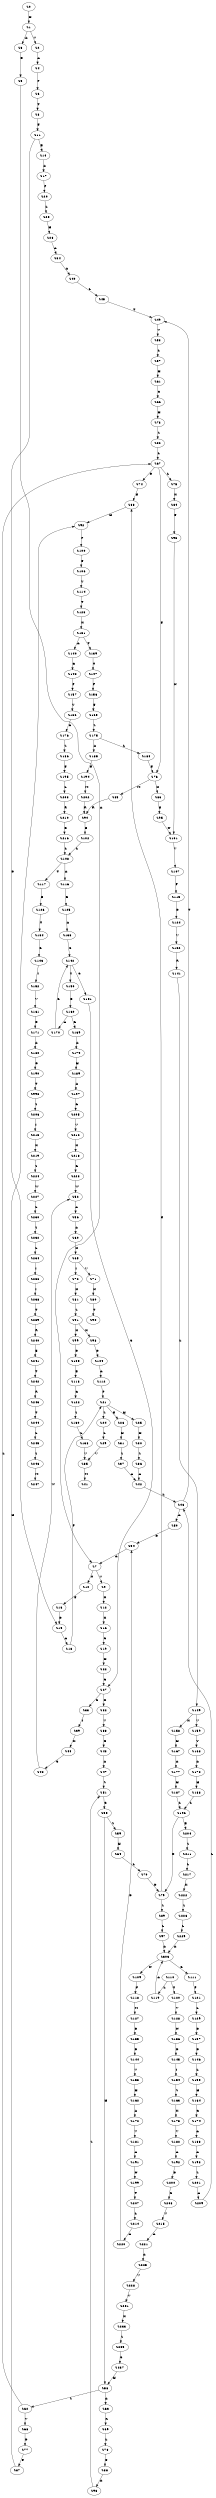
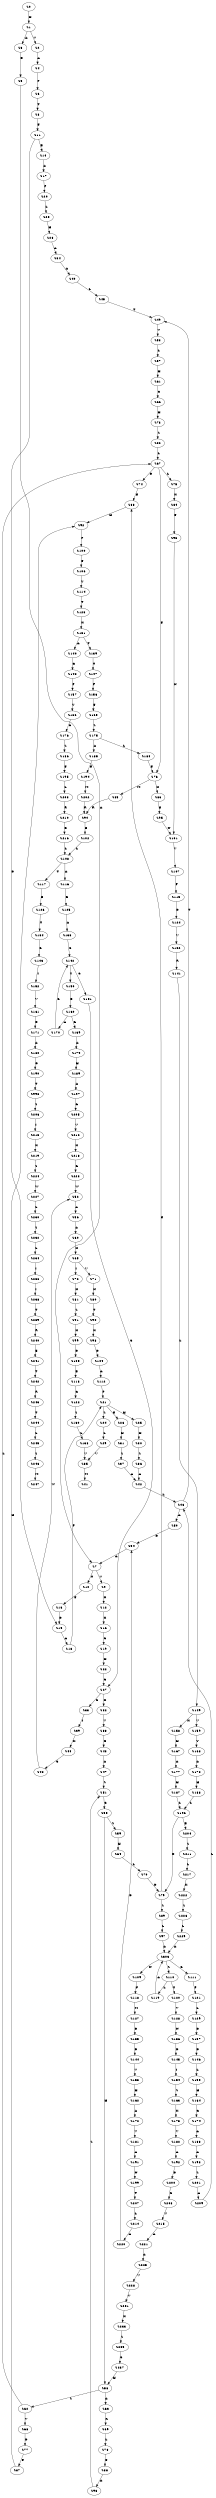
edge "S91" -> "S98": now "S90" -> "S98"
edge "S303" -> "S110": added, label "S"
